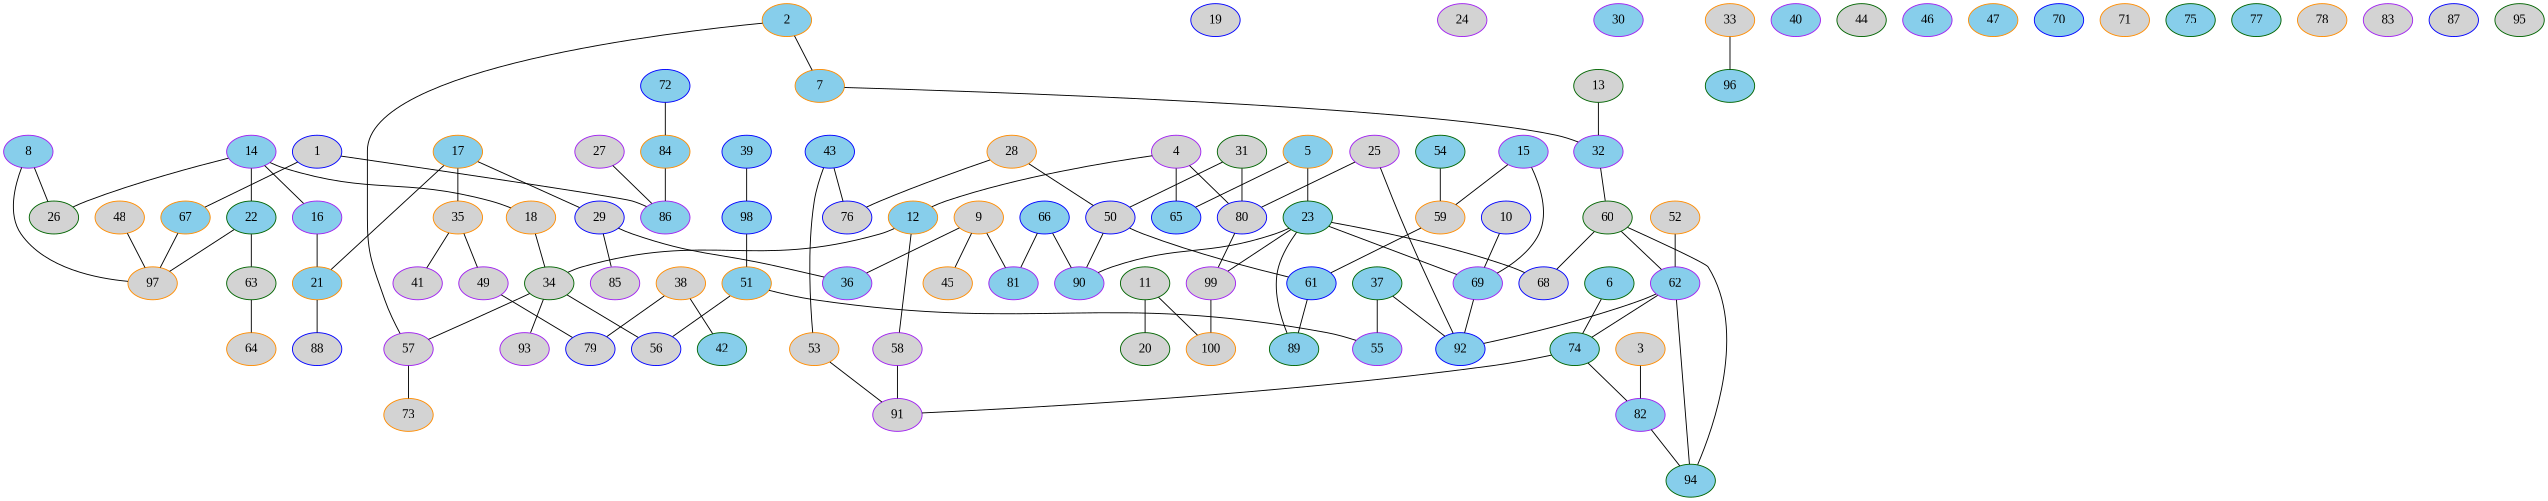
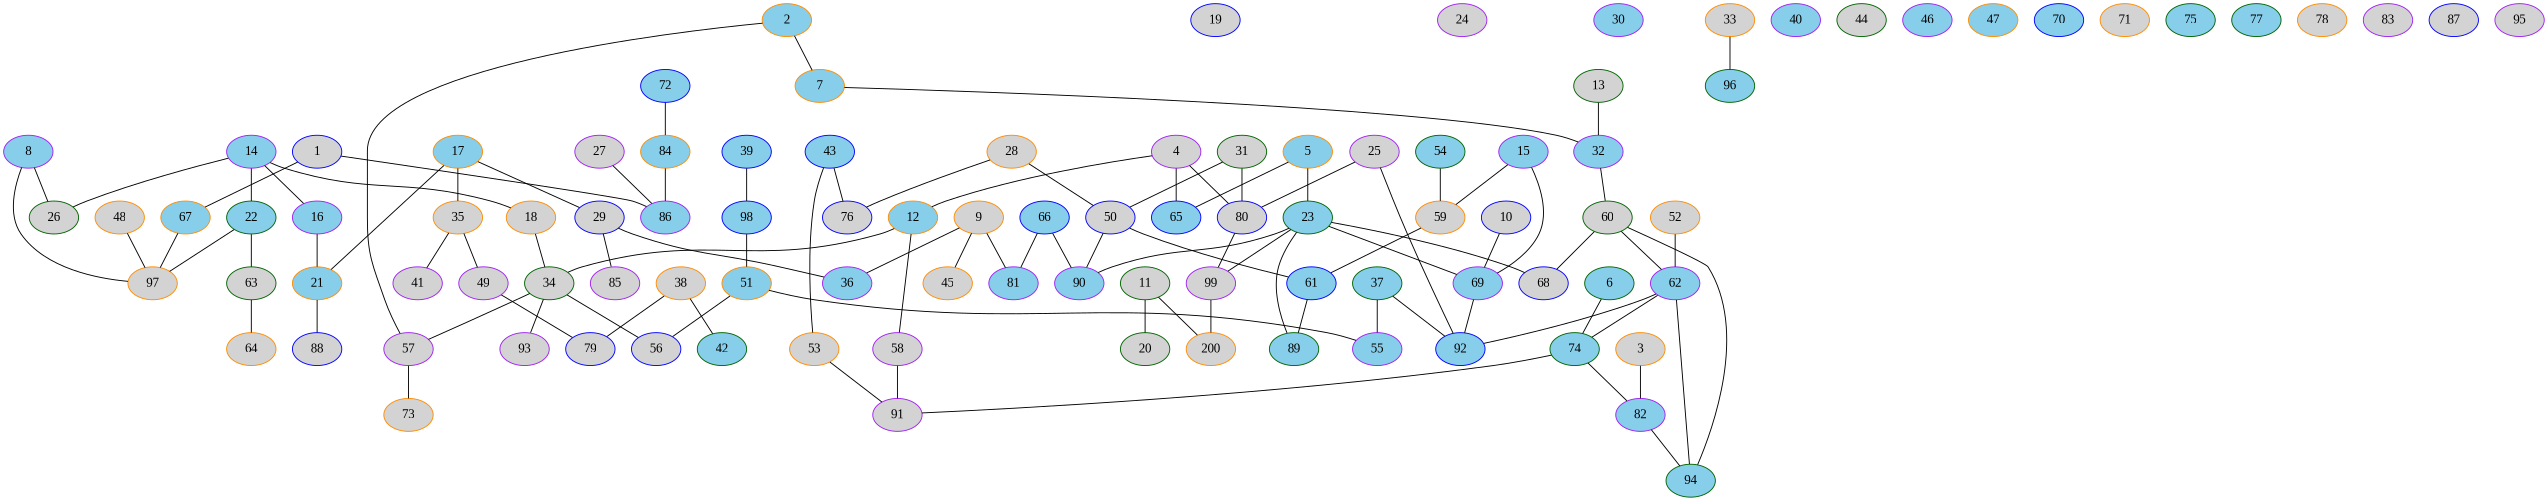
node "95": color darkgreen -> purple
node "100": label "100" -> "200"
